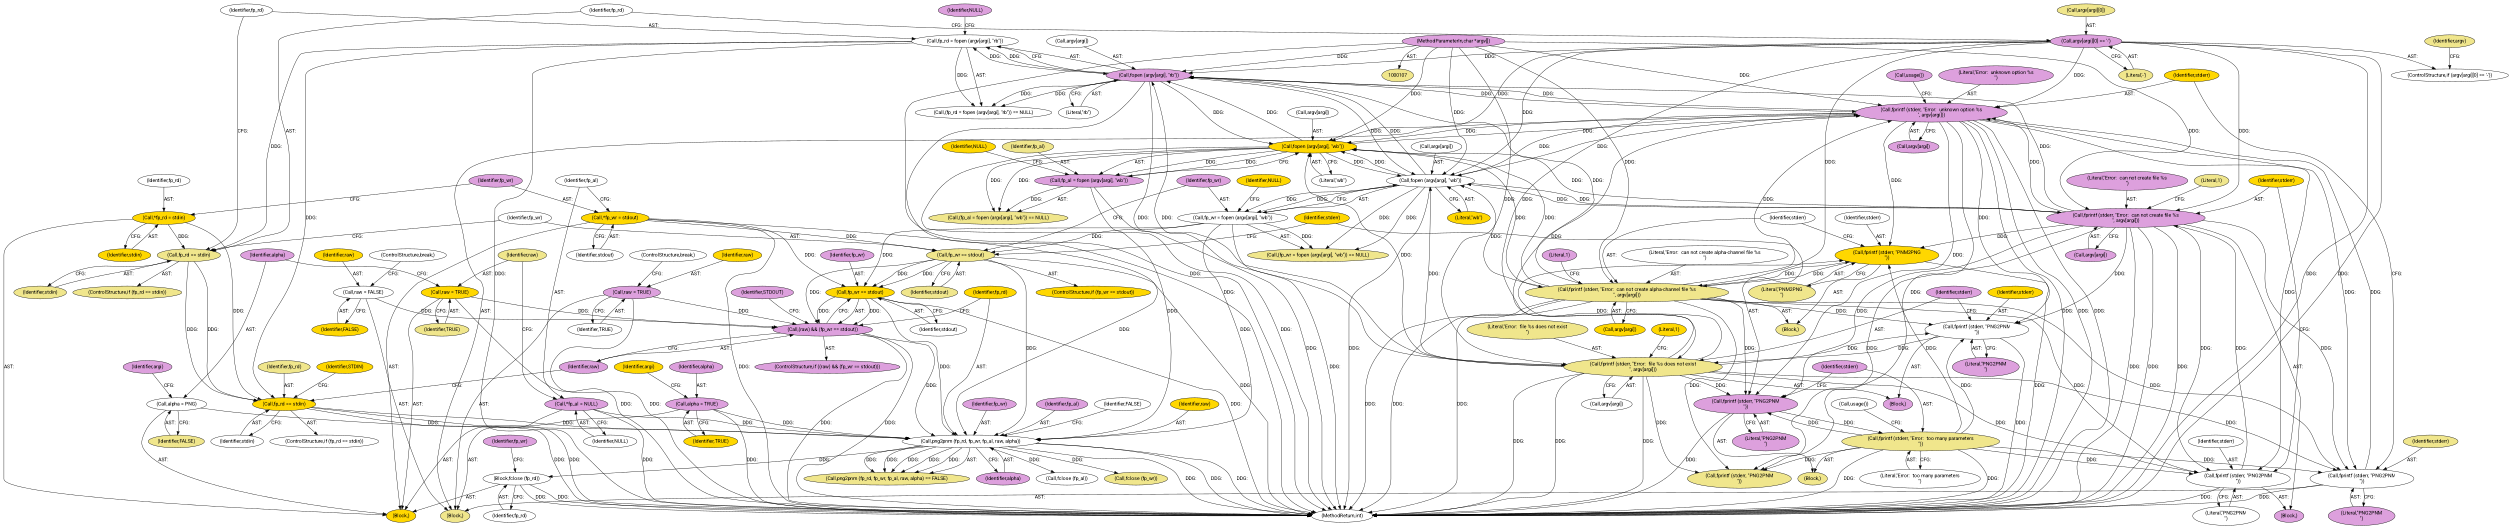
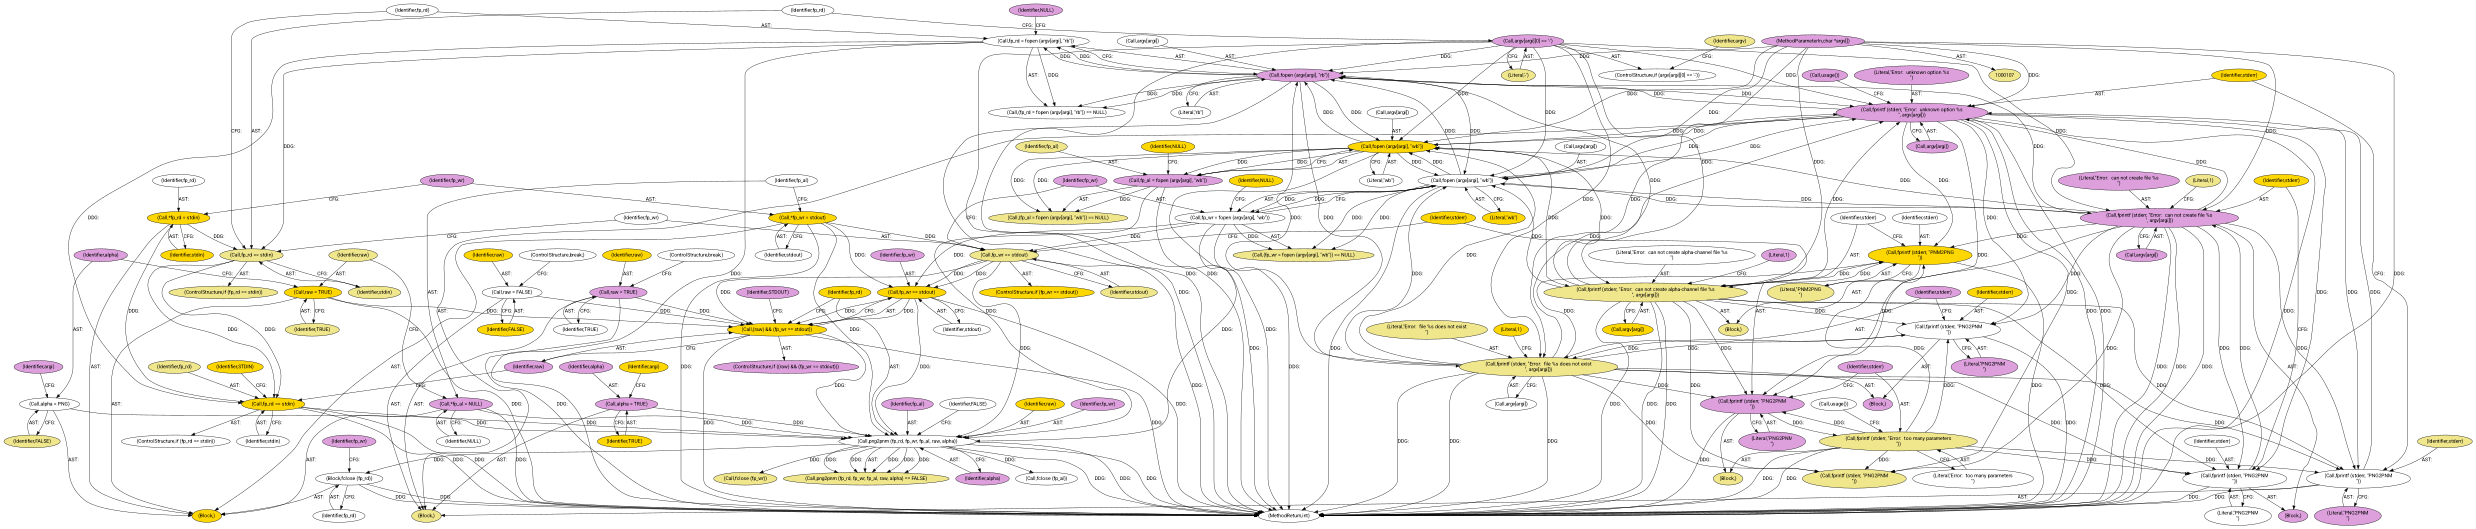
node "(Call,argv[argi][0])": removed
node "(Call,(raw) && (fp_wr == stdout))": fillcolor plum -> gold
edge "(Call,alpha = TRUE)" -> "(MethodReturn,int)": removed, label "DDG:"
